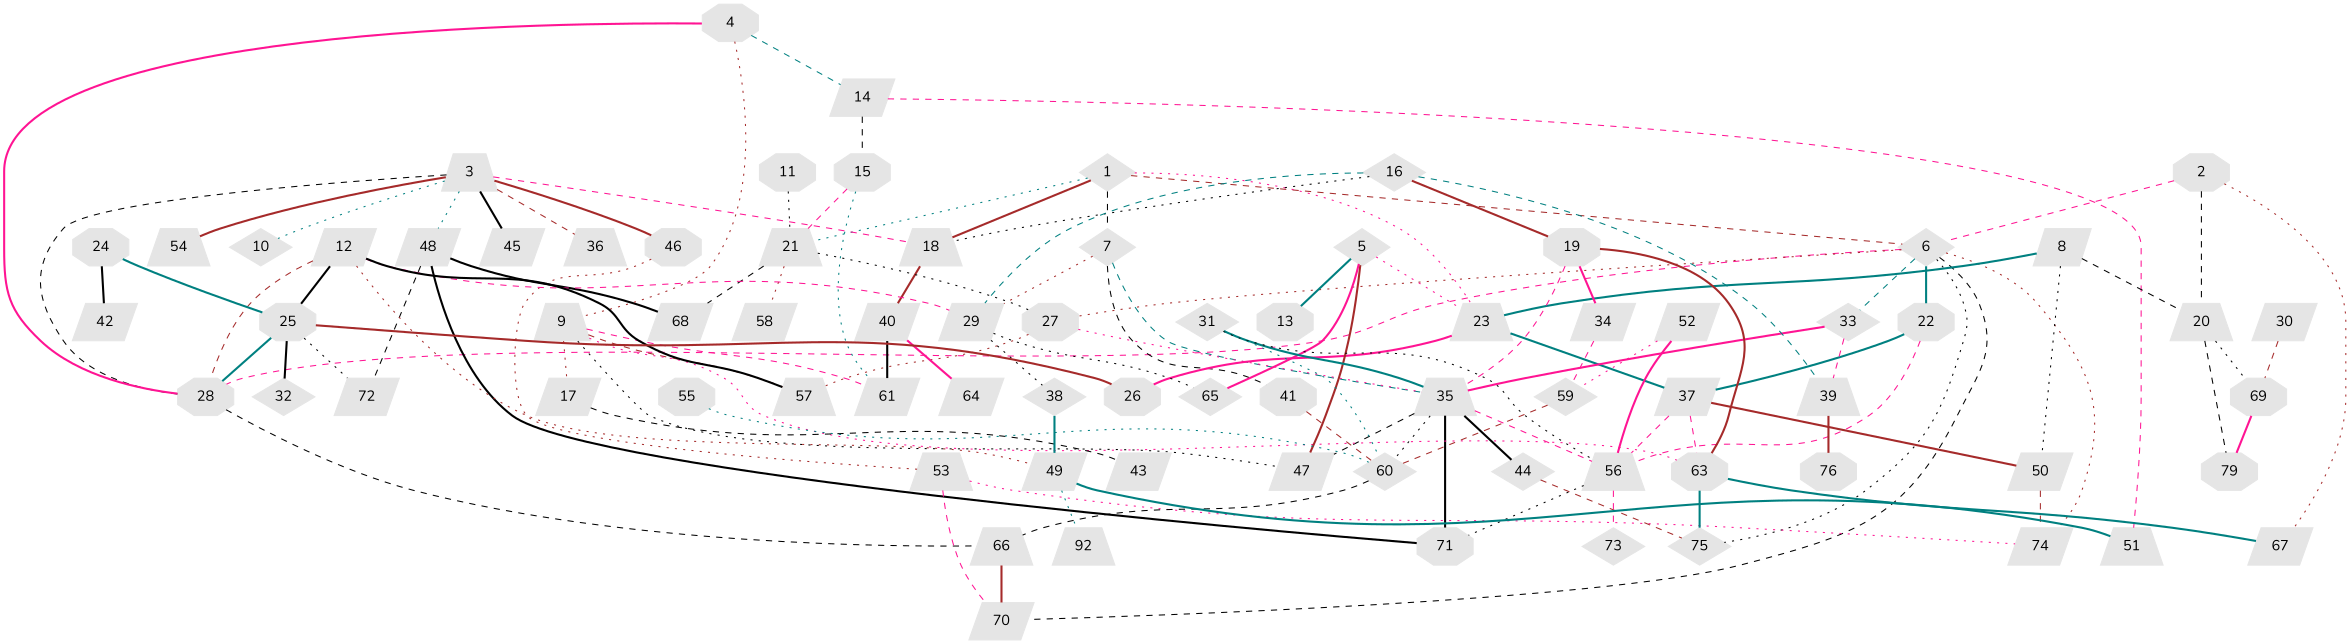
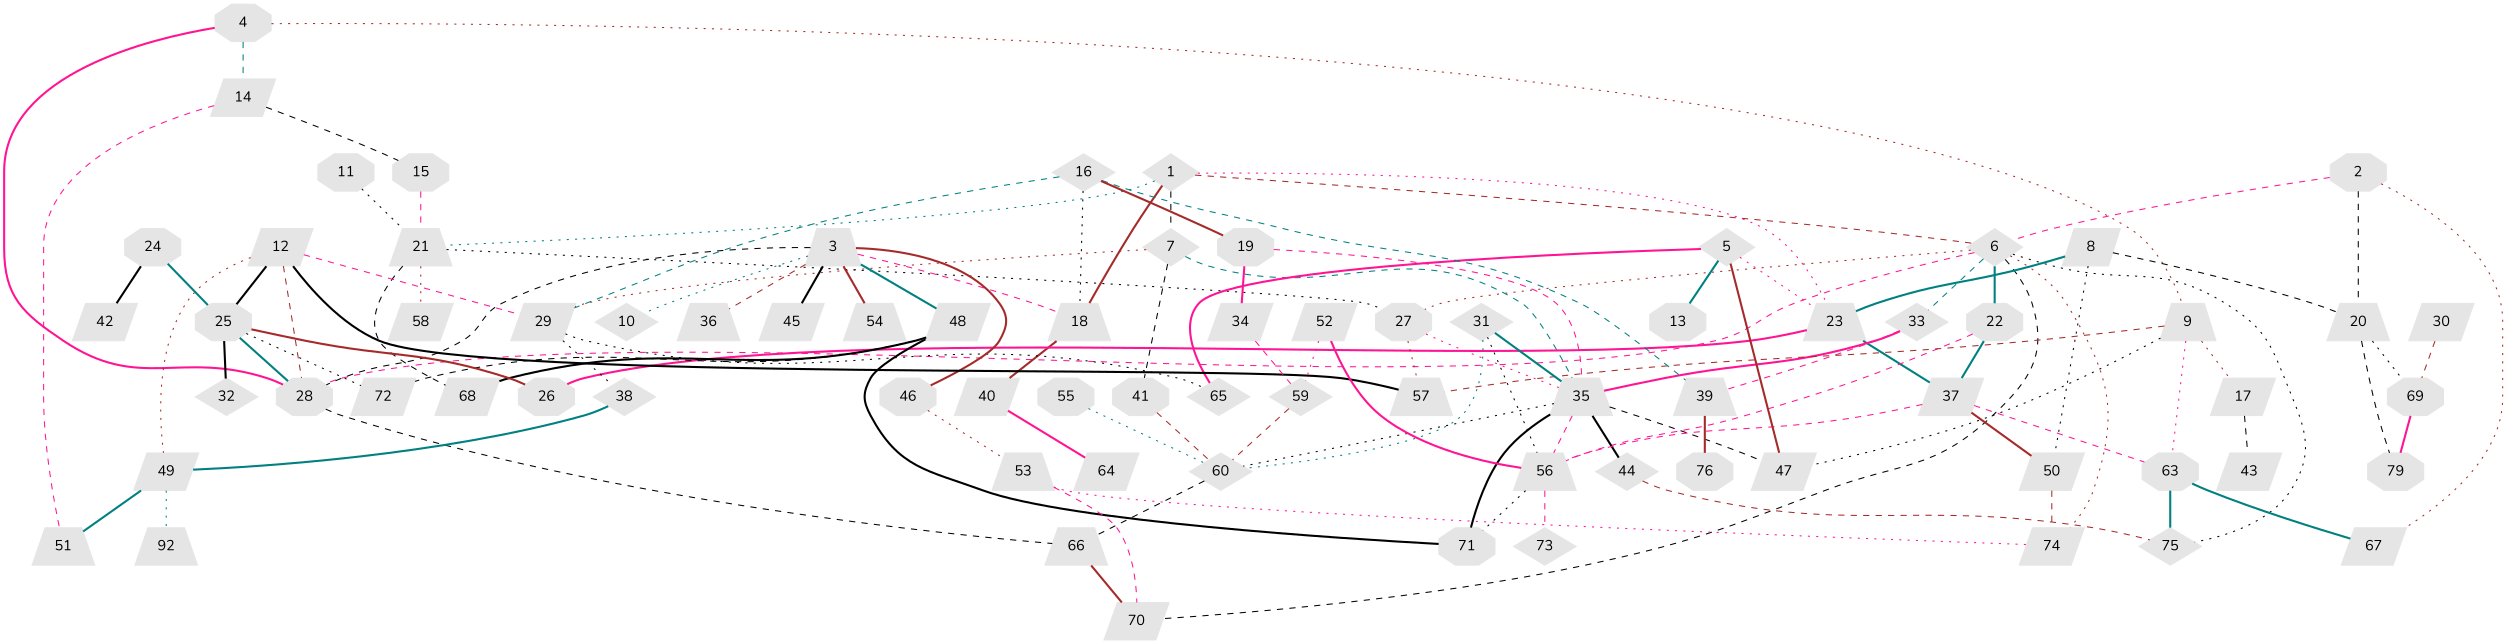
edge "3" -- "48": style dotted -> bold
edge "19" -- "63": removed
node "61": removed
